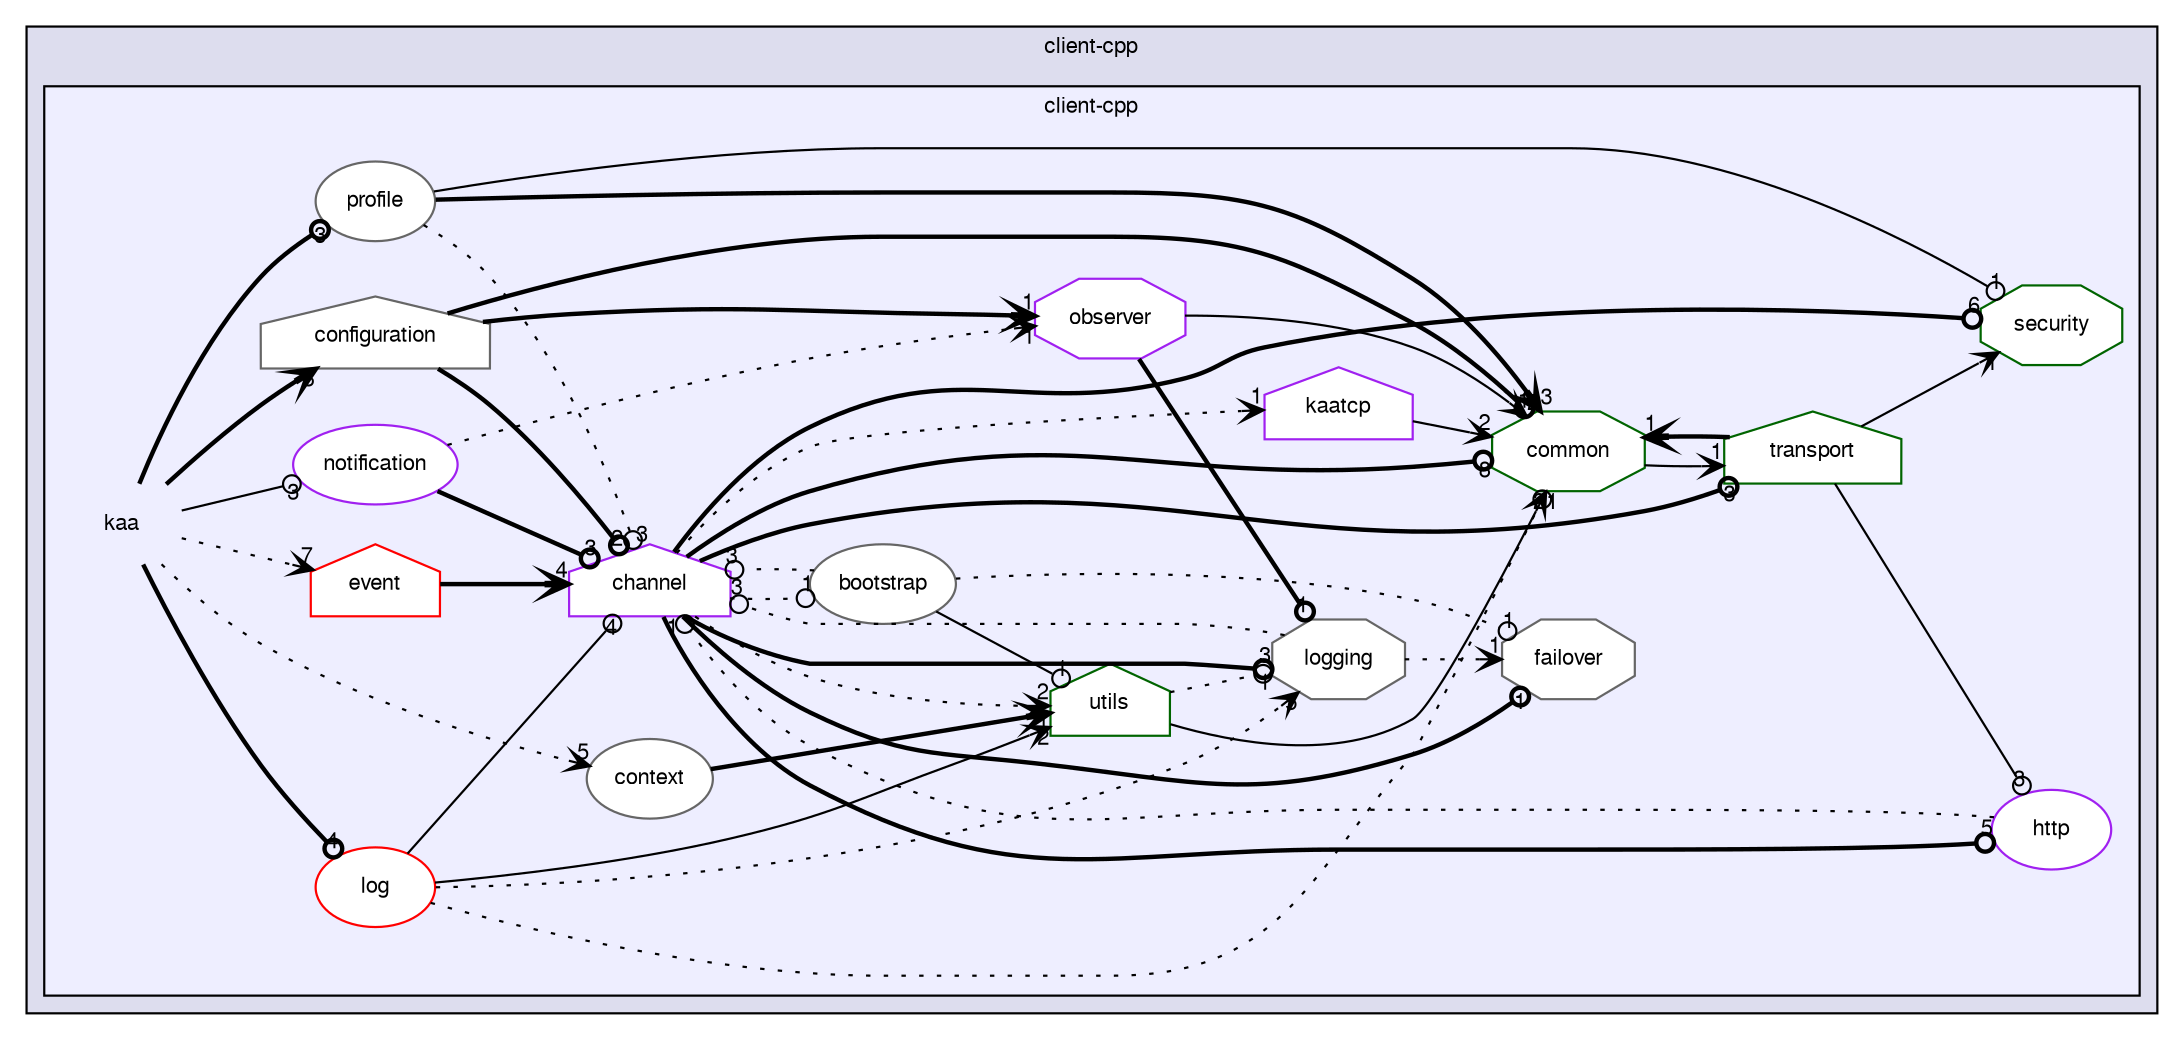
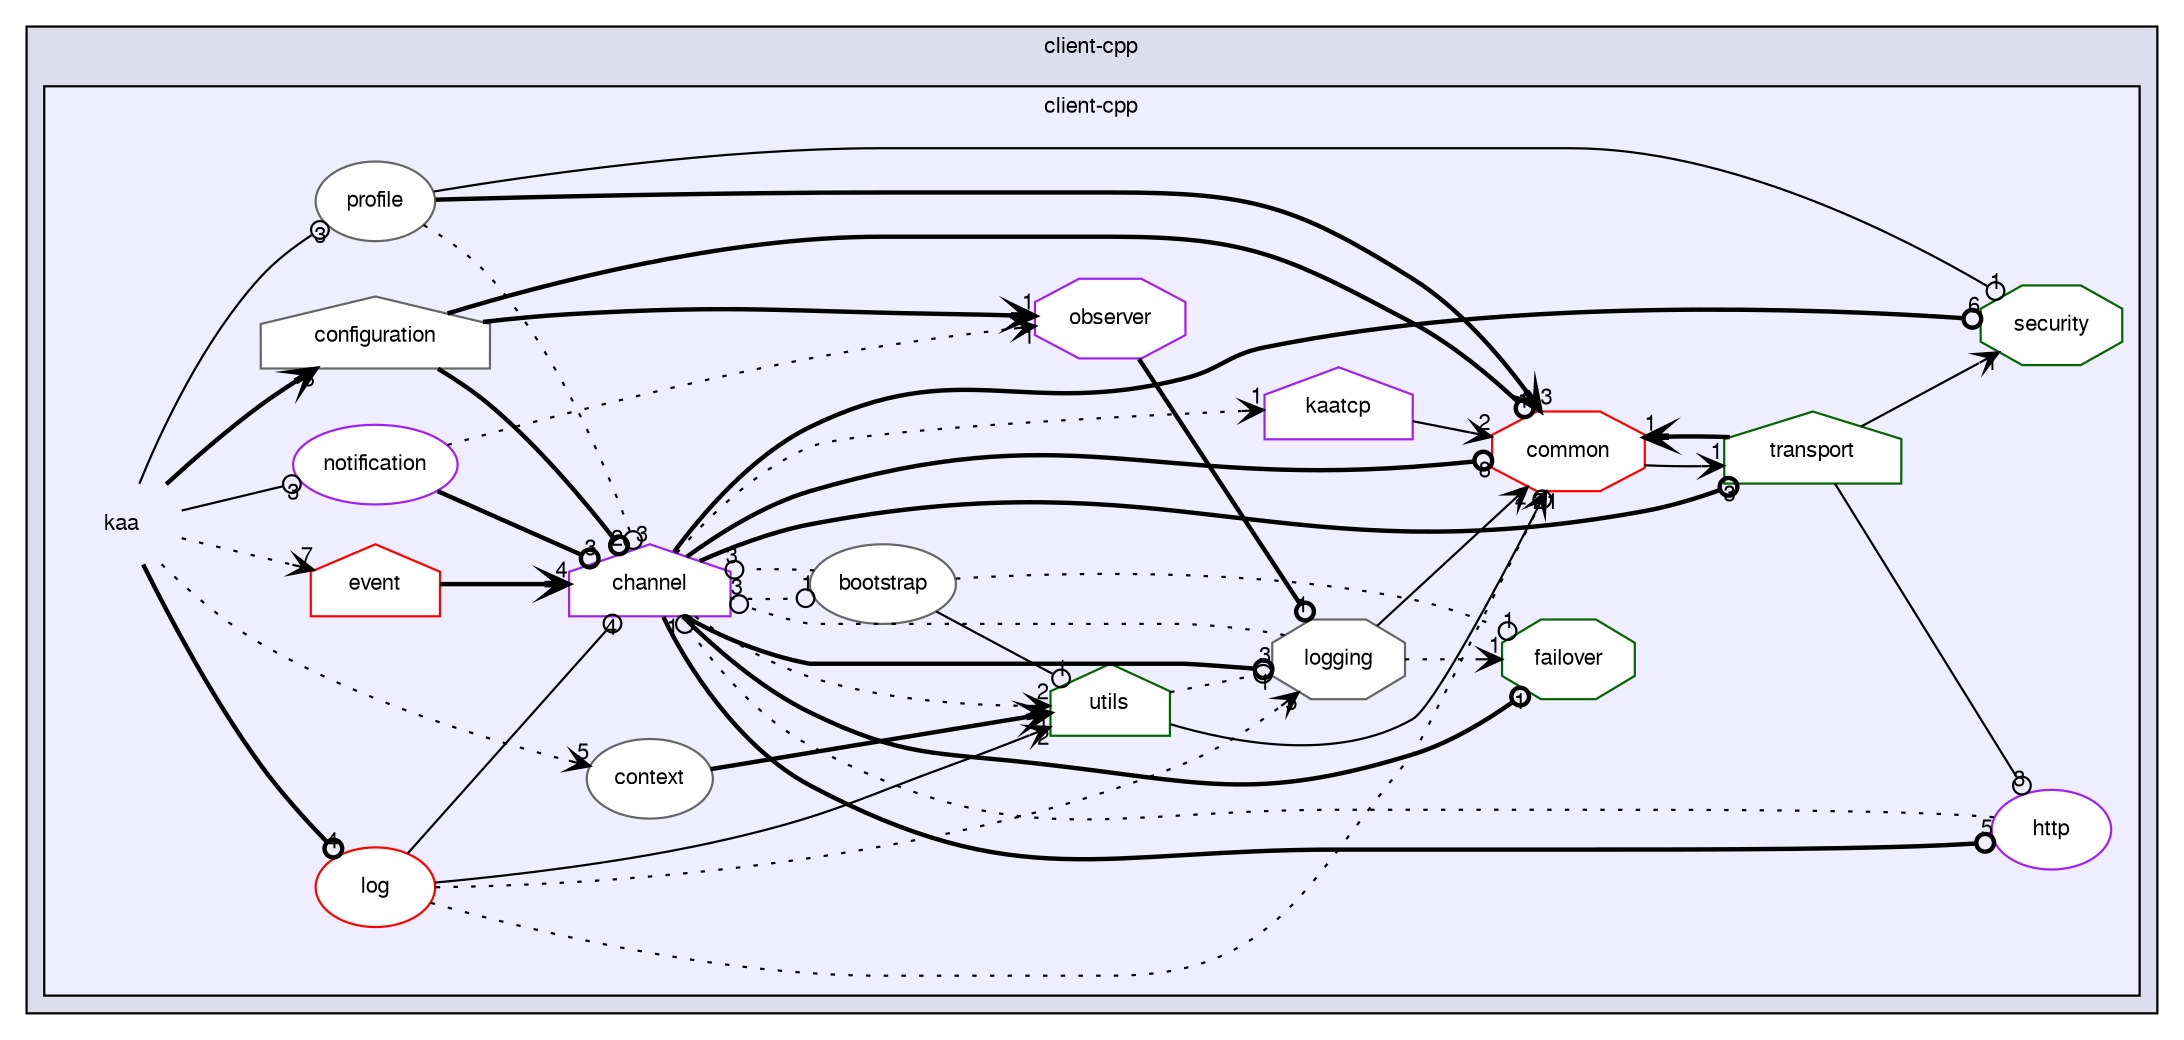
edge "observer" -> "common": now "logging" -> "common"
edge "kaa" -> "profile": style bold -> solid
node "common": color darkgreen -> red
node "failover": color gray40 -> darkgreen
